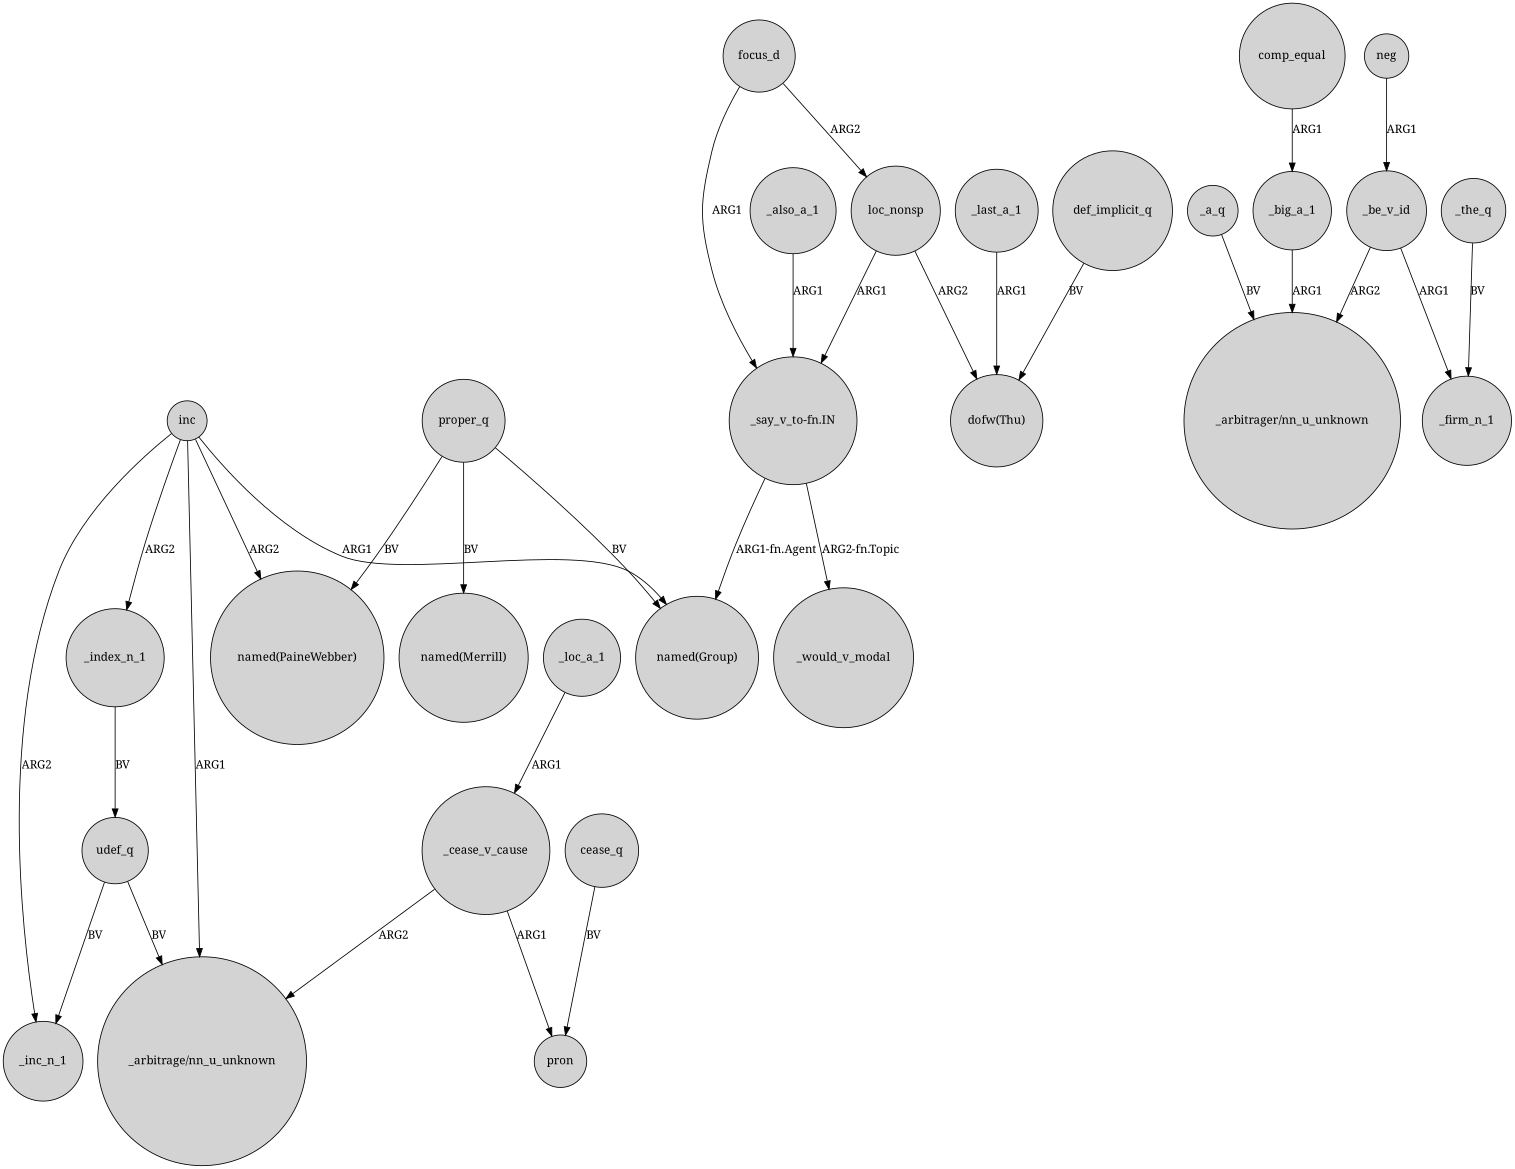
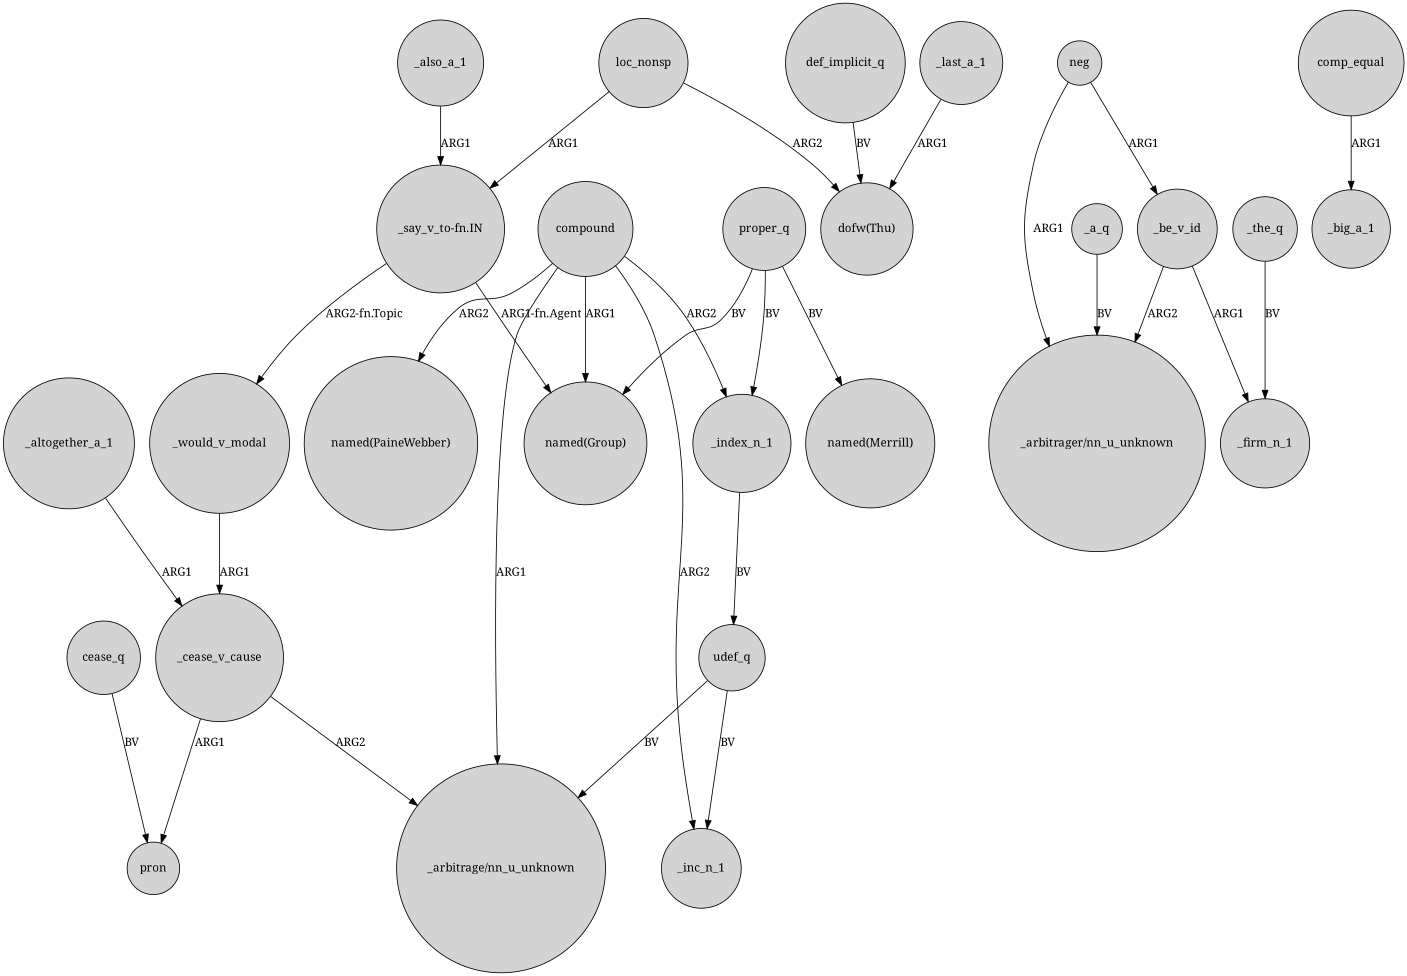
node "focus_d": removed
edge "_big_a_1" -> "_arbitrager/nn_u_unknown": now "neg" -> "_arbitrager/nn_u_unknown"
node "inc": label "inc" -> "compound"
edge "proper_q" -> "named(PaineWebber)": now "proper_q" -> "_index_n_1"
edge "_would_v_modal" -> "_cease_v_cause": added, label "ARG1"
node "_loc_a_1": label "_loc_a_1" -> "_altogether_a_1"
